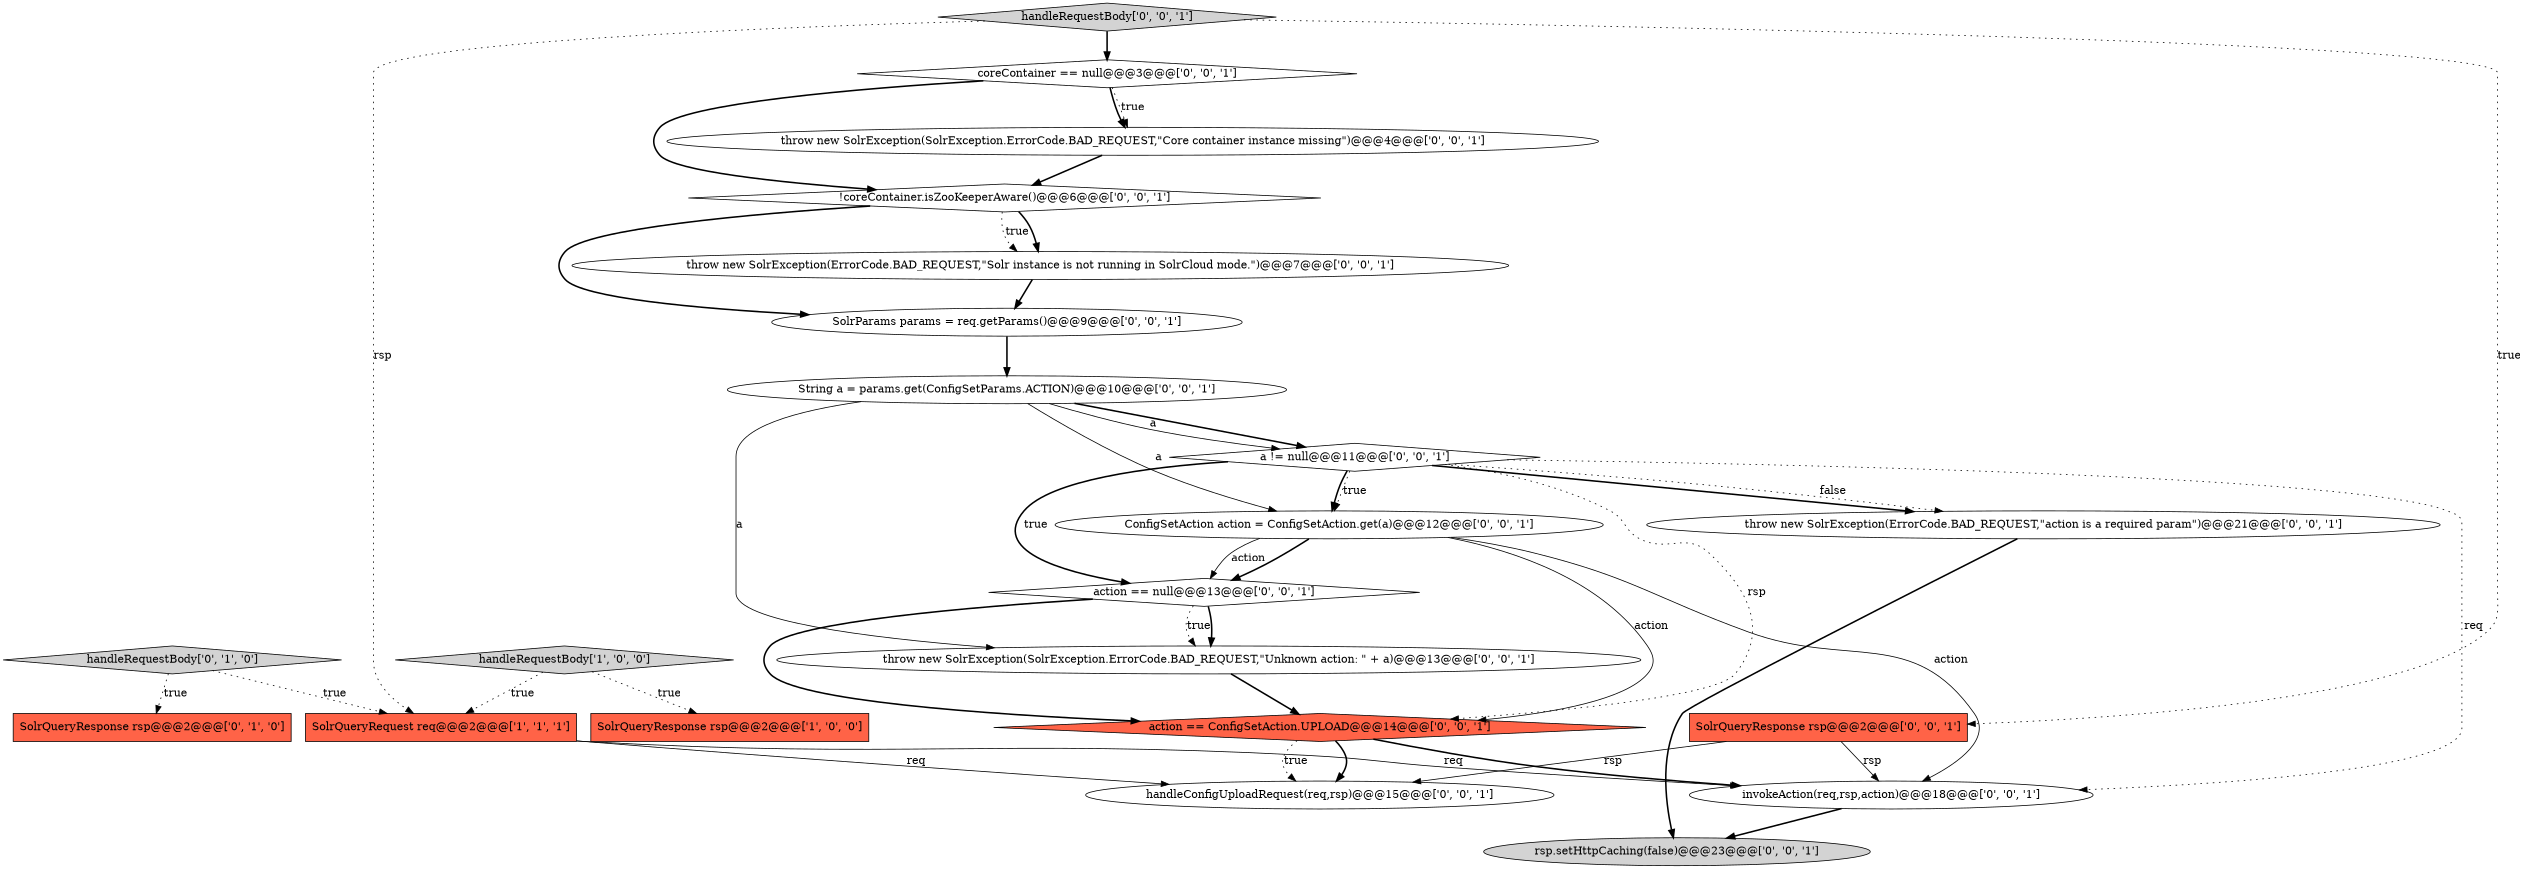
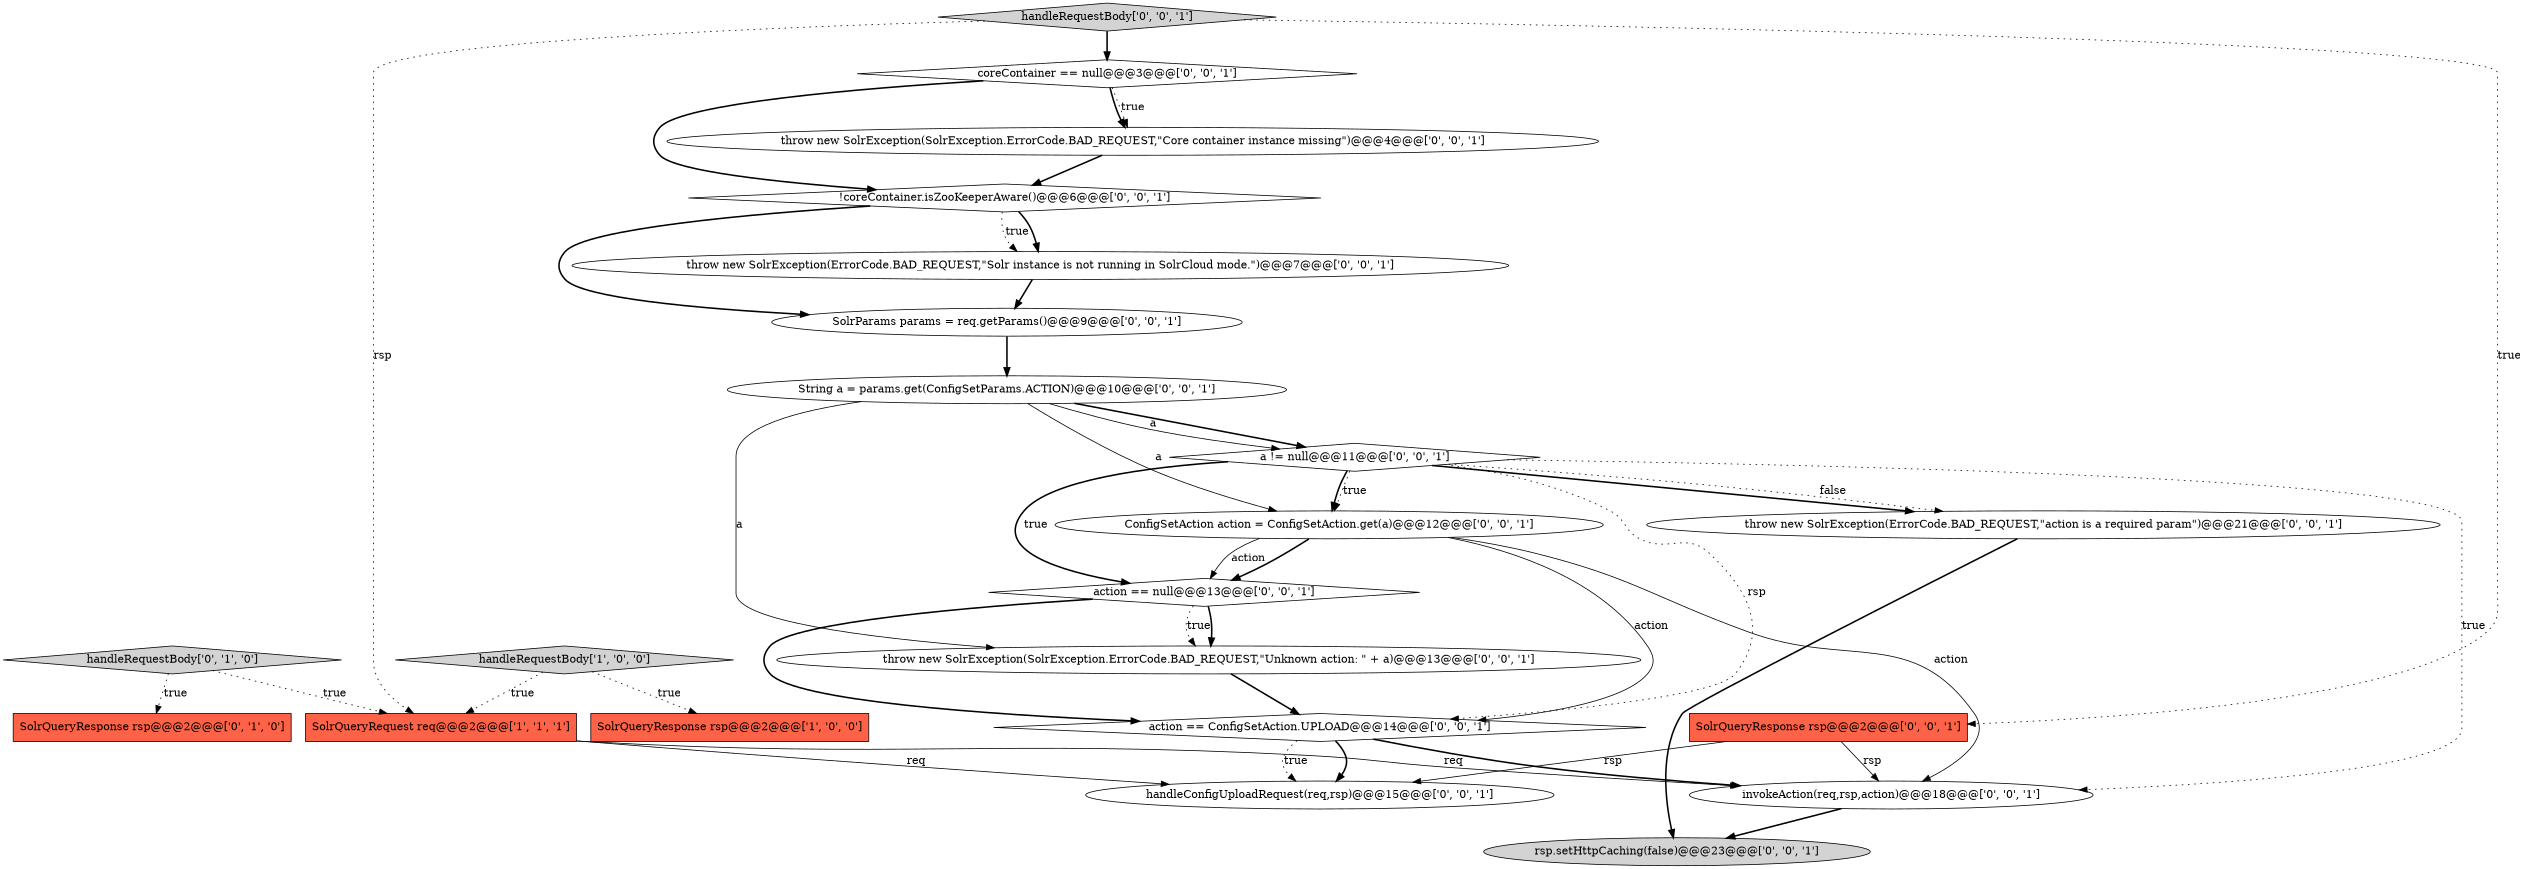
edge "a != null@@@11@@@['0', '0', '1']" -> "invokeAction(req,rsp,action)@@@18@@@['0', '0', '1']": label "req" -> "true"
node "action == ConfigSetAction.UPLOAD@@@14@@@['0', '0', '1']": fillcolor tomato -> white
